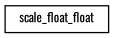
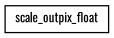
node "scale_float_float": label "scale_float_float" -> "scale_outpix_float"
